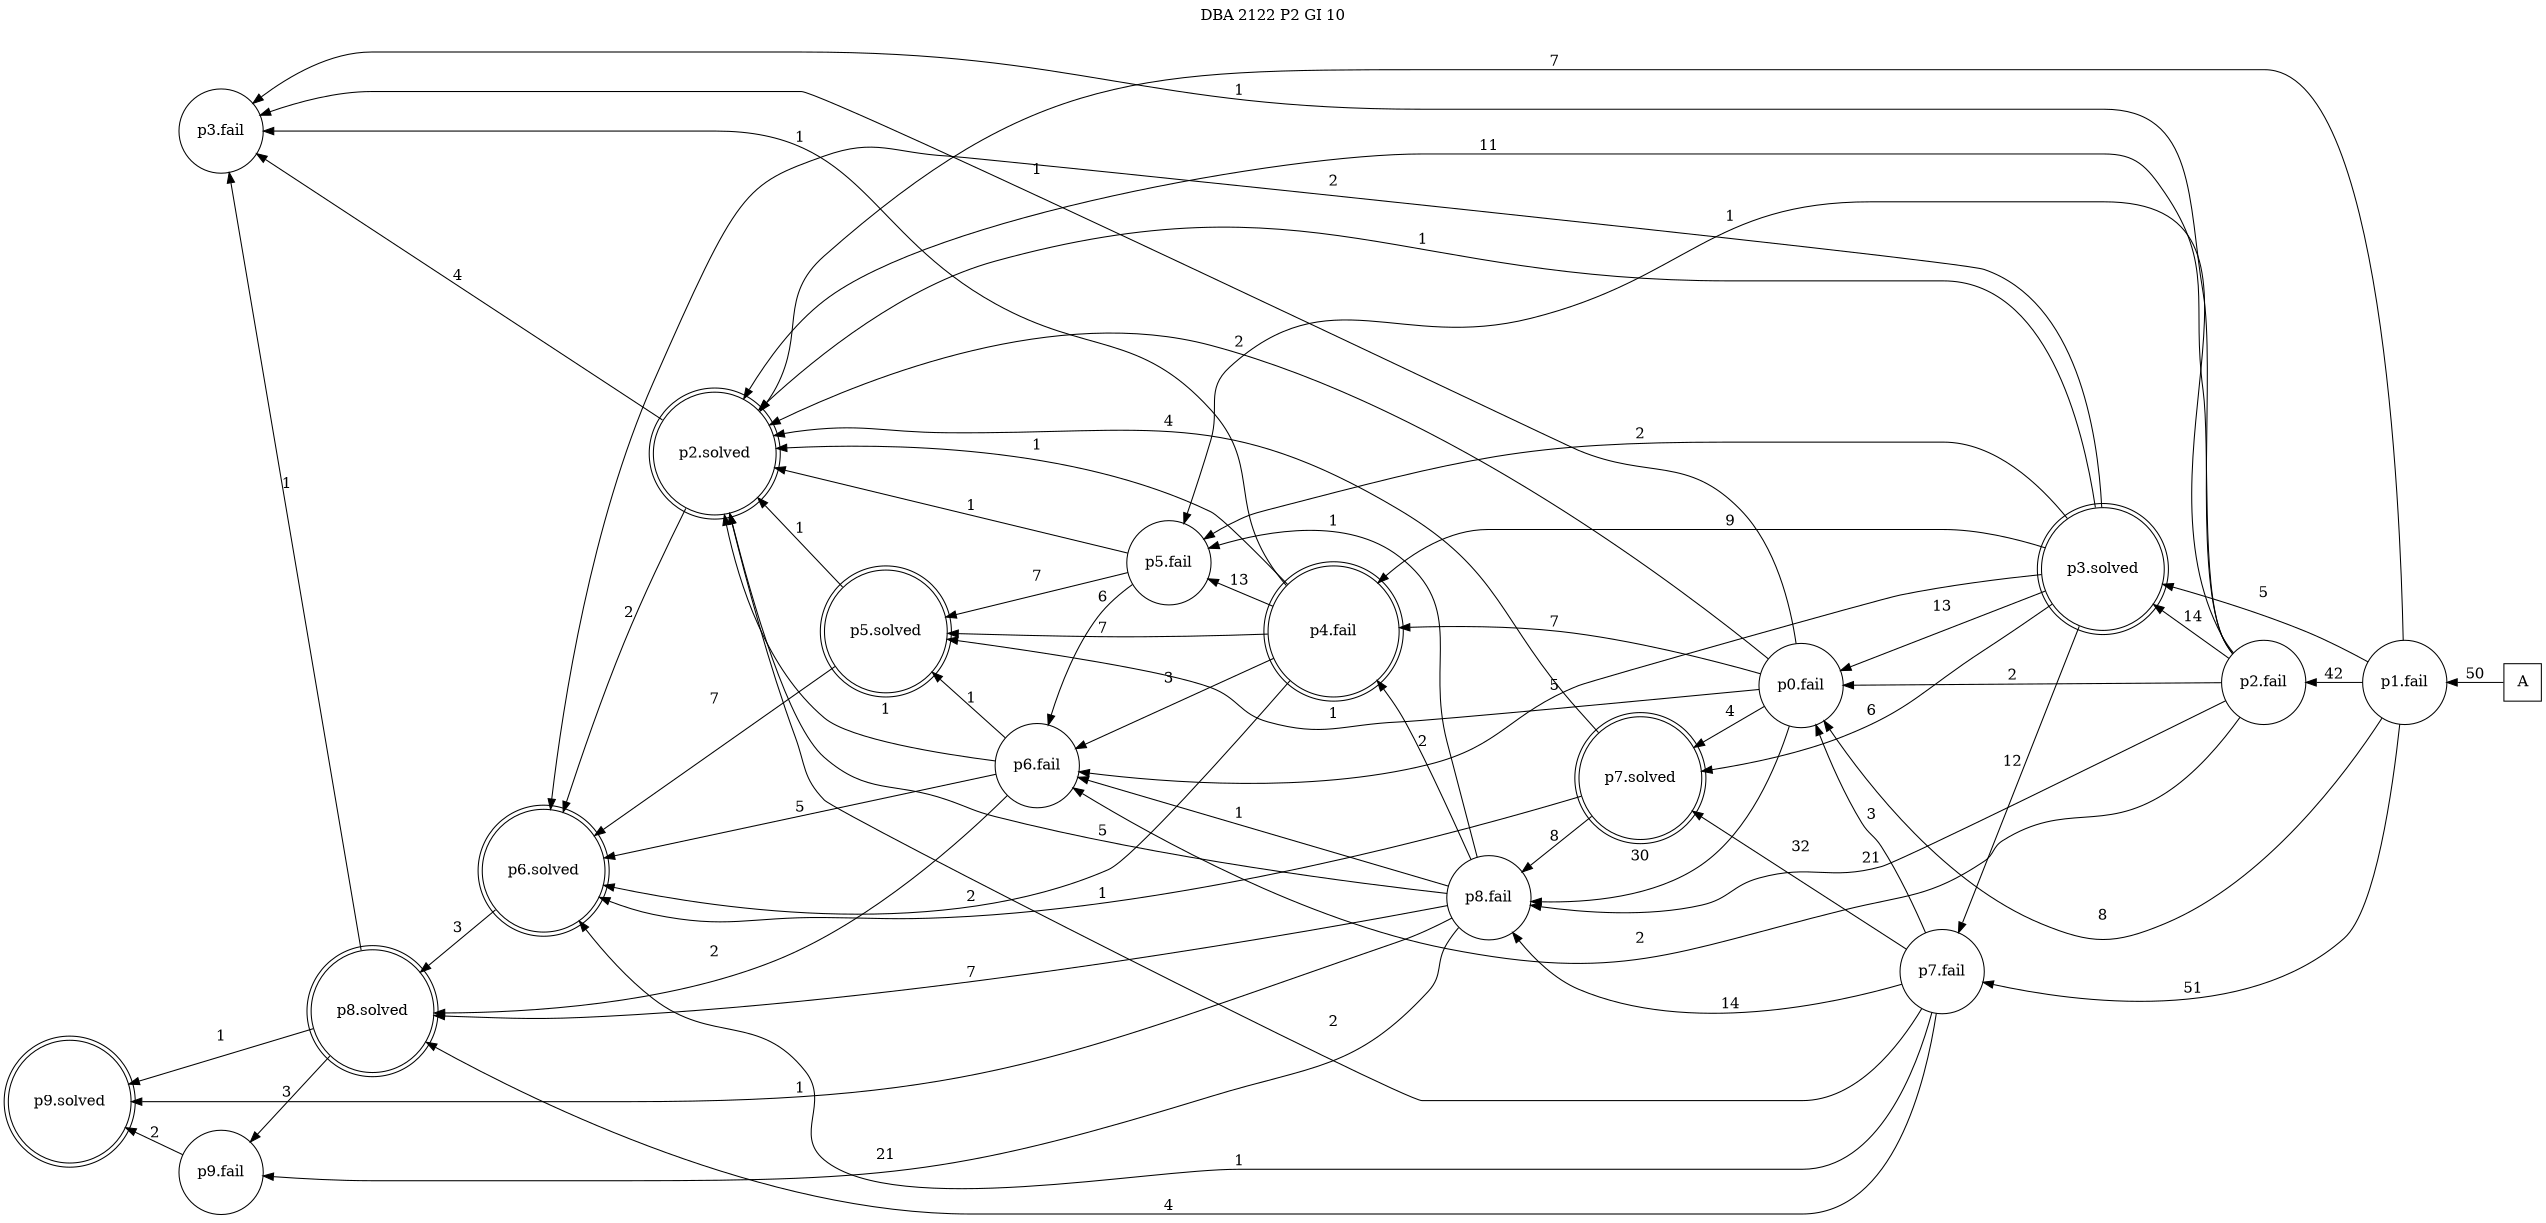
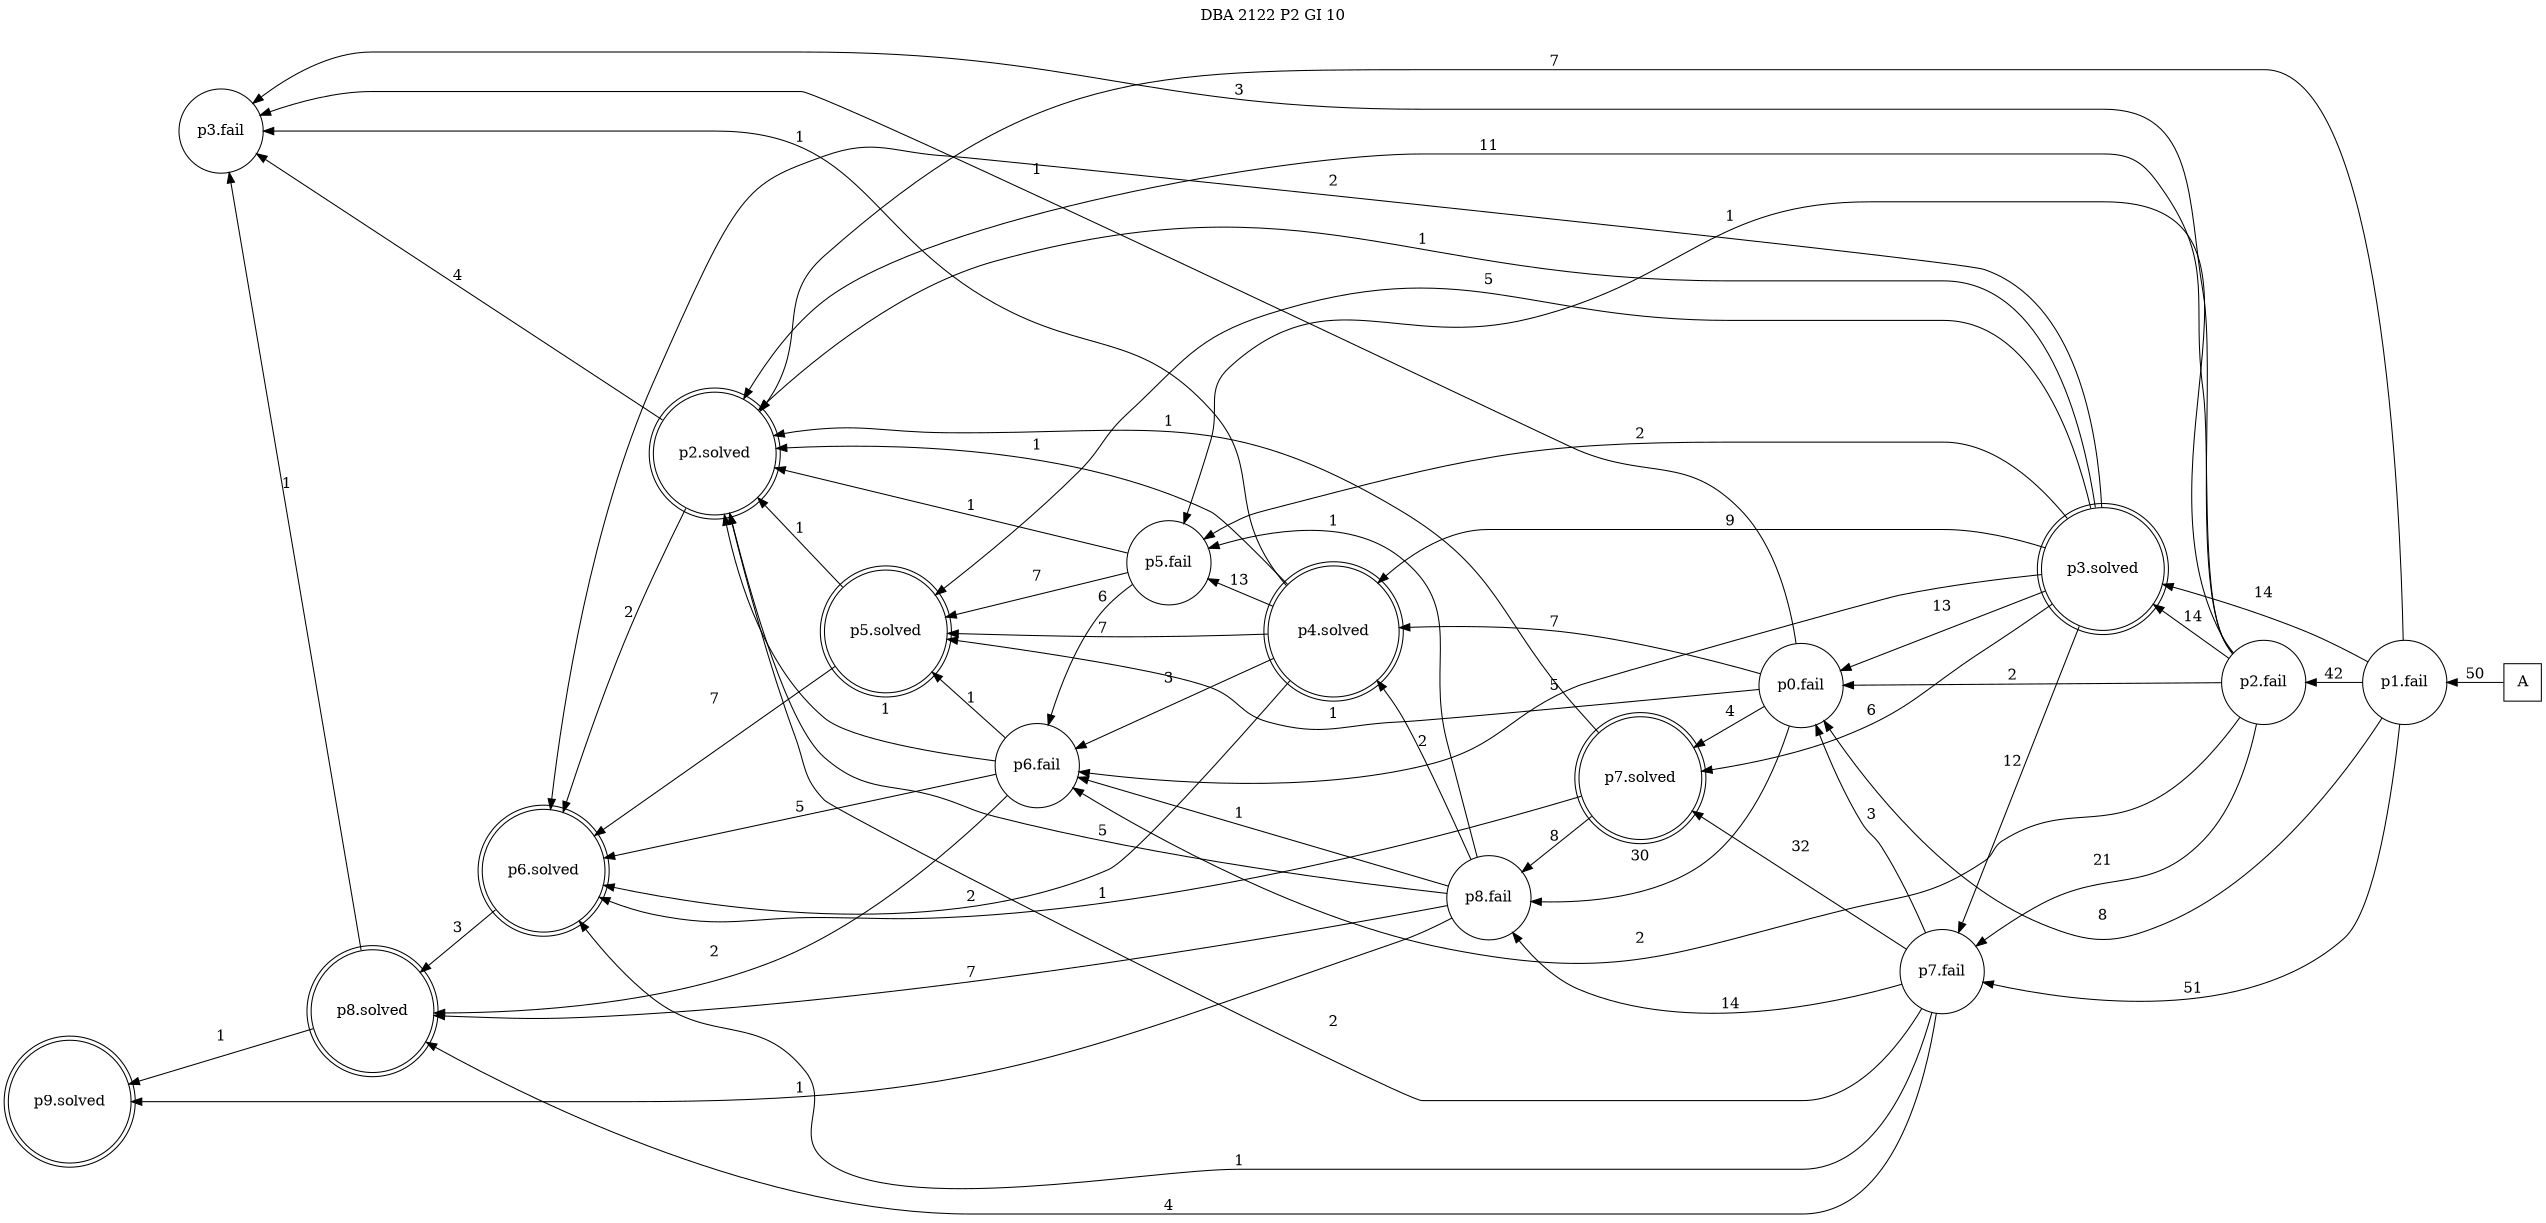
edge "p2.fail" -> "p3.fail": label "1" -> "3"
edge "p3.solved" -> "p5.solved": added, label "5"
edge "p0.fail" -> "p2.solved": removed, label "2"
edge "p7.solved" -> "p2.solved": label "4" -> "1"
edge "p1.fail" -> "p3.solved": label "5" -> "14"
node "p4.fail": label "p4.fail" -> "p4.solved"
edge "p2.fail" -> "p8.fail": now "p2.fail" -> "p7.fail"
node "p9.fail": removed
